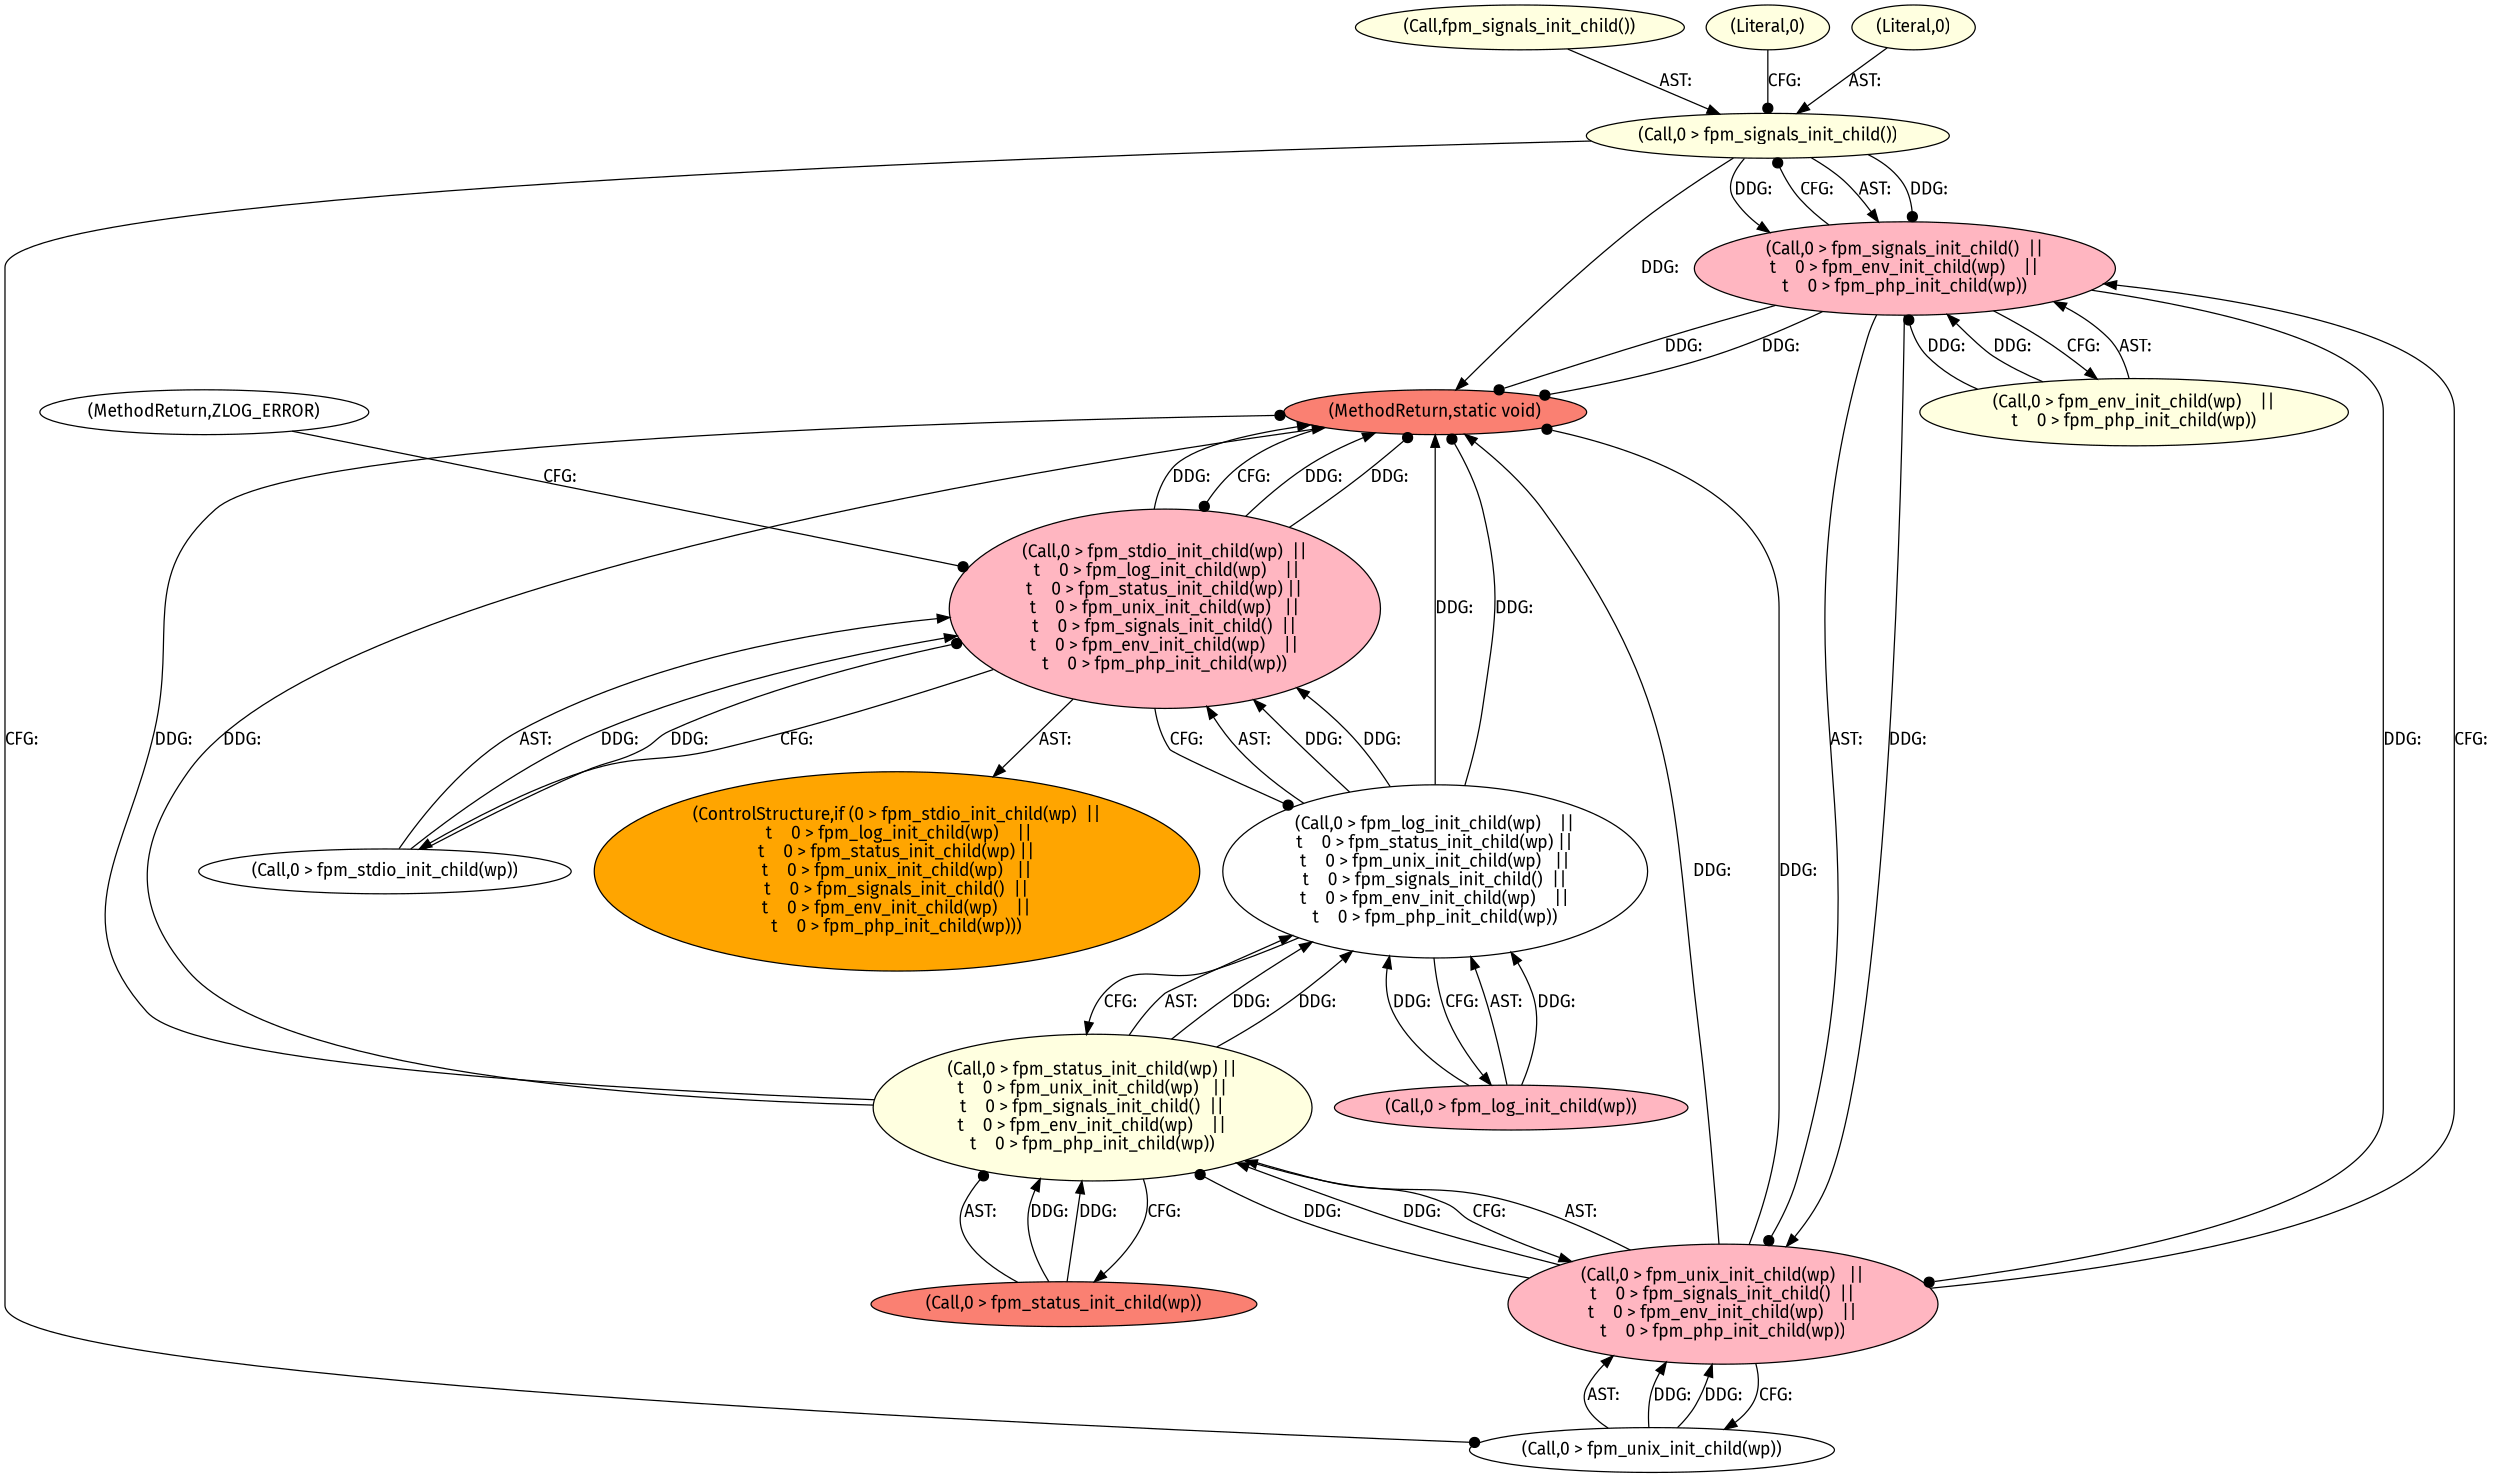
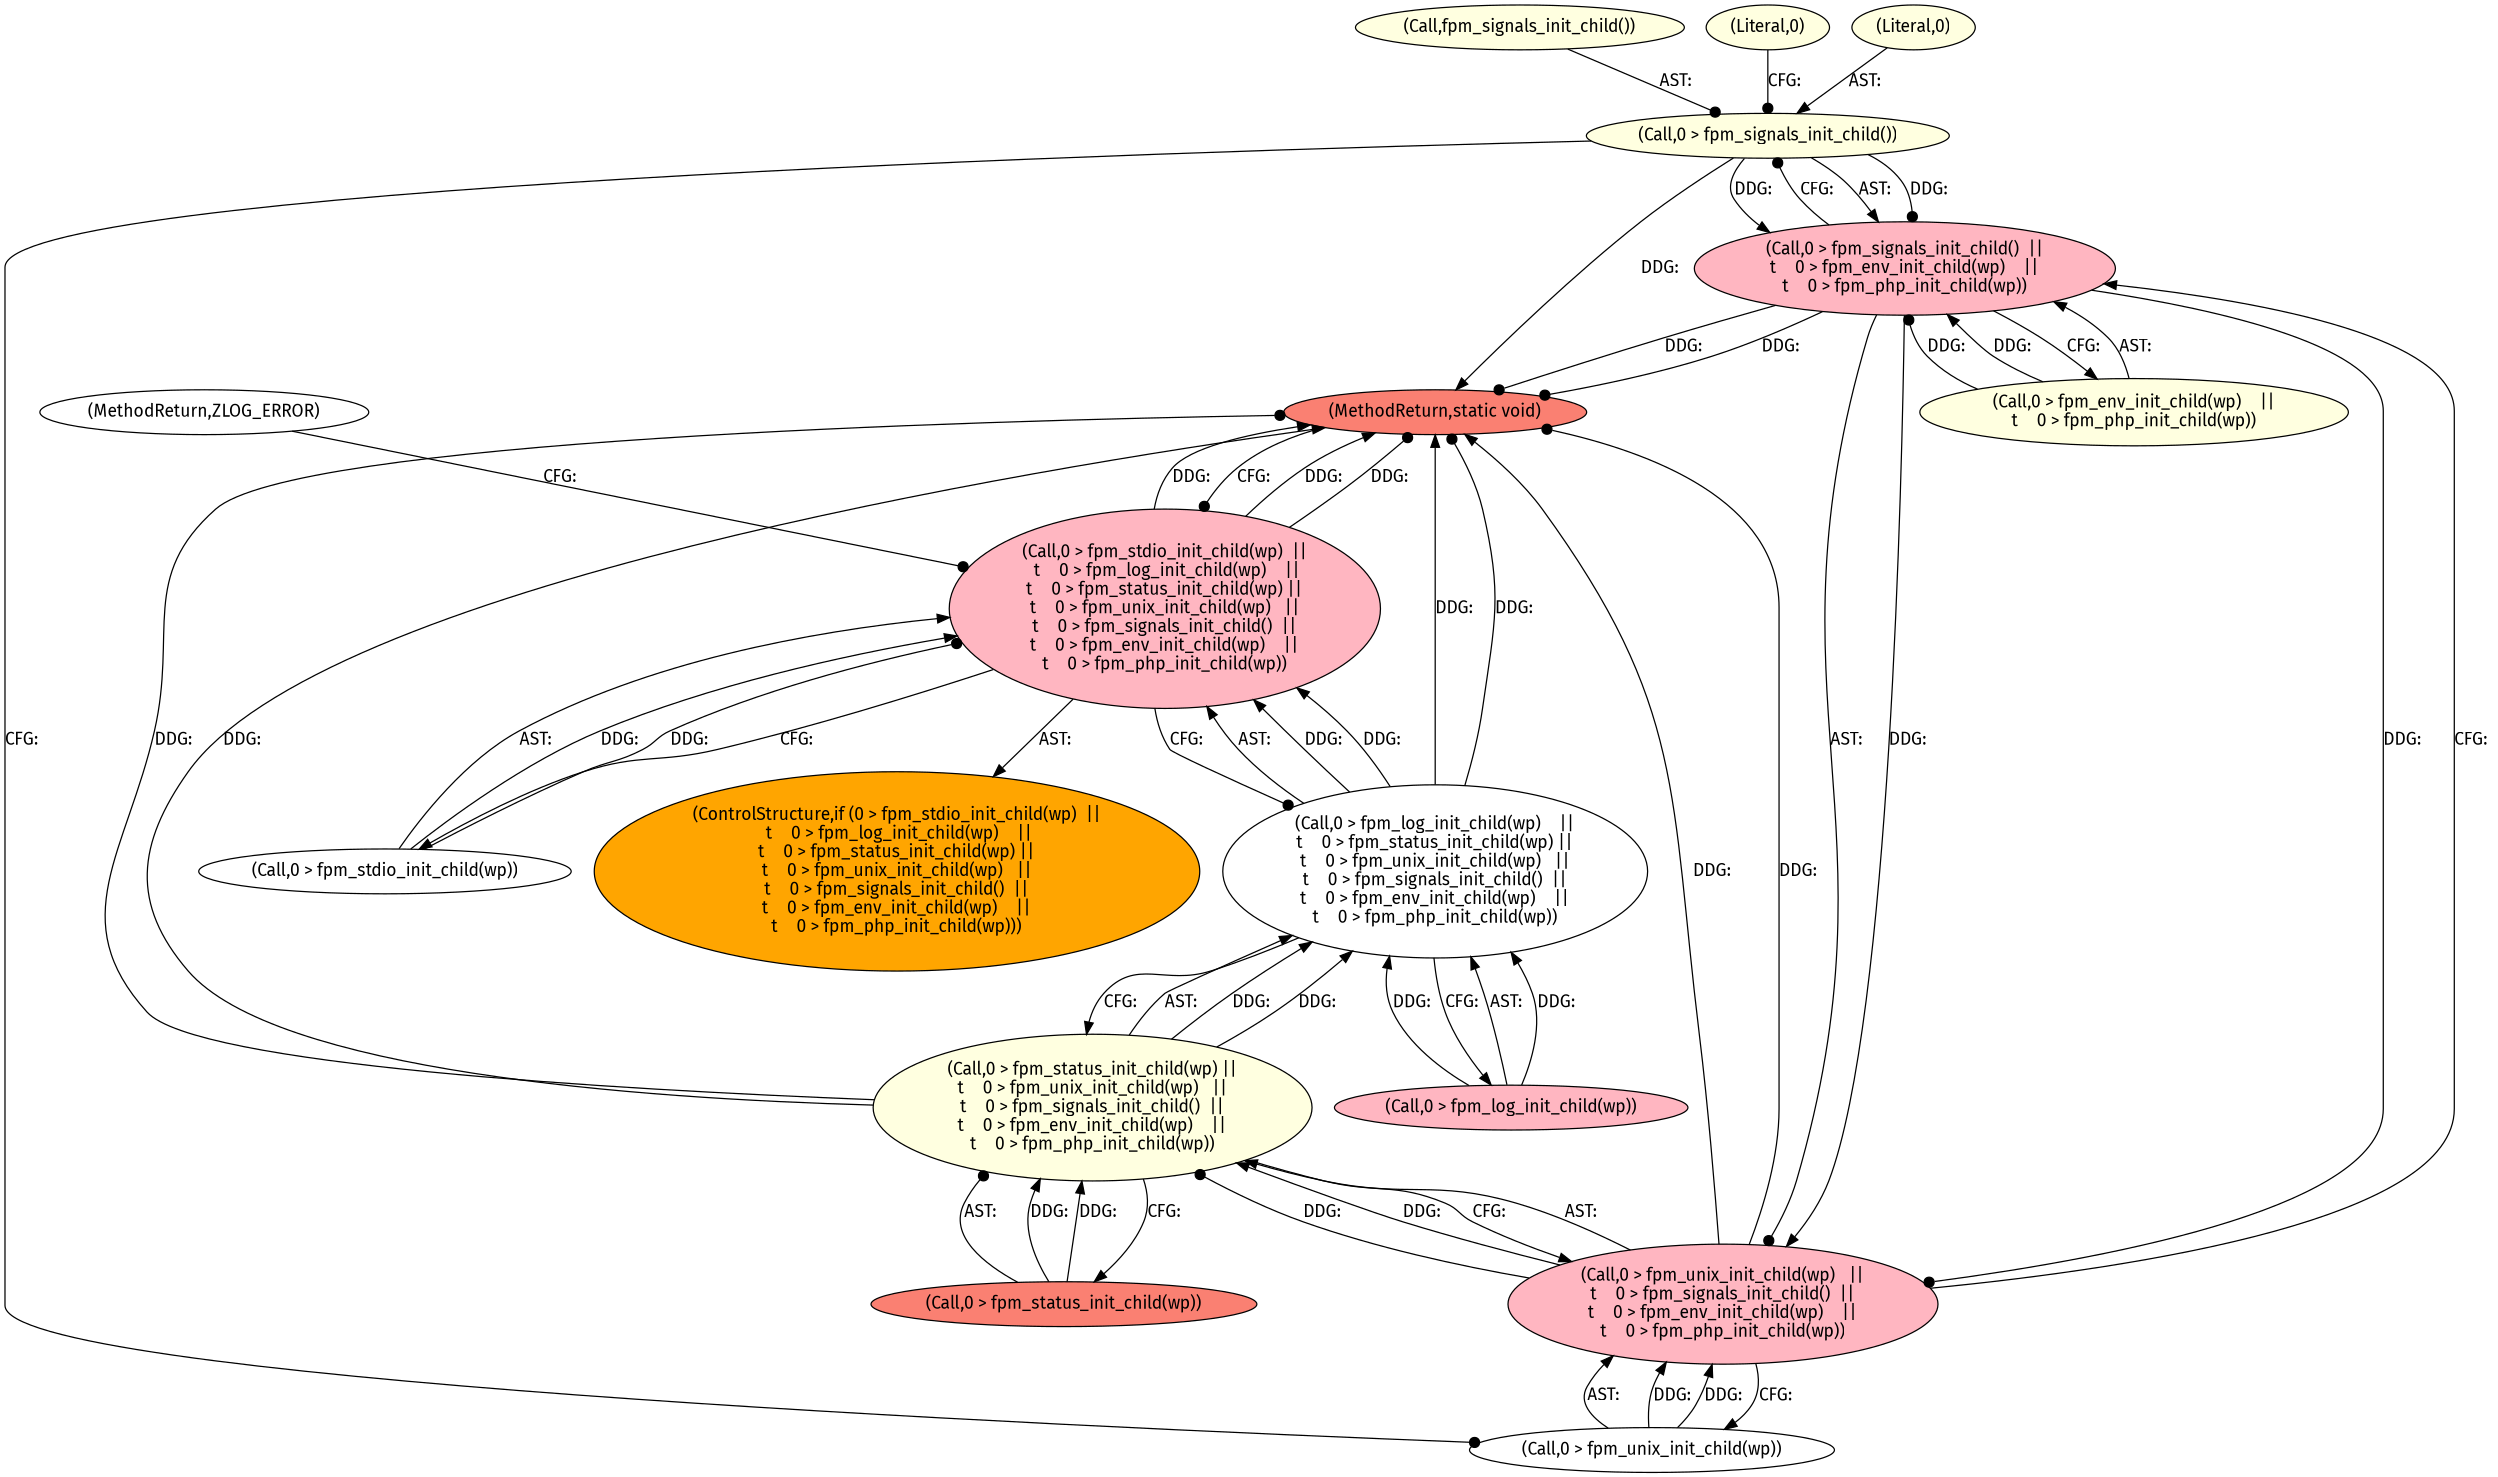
edge "(Call,fpm_signals_init_child())" -> "(Call,0 > fpm_signals_init_child())": arrowhead normal -> dot
